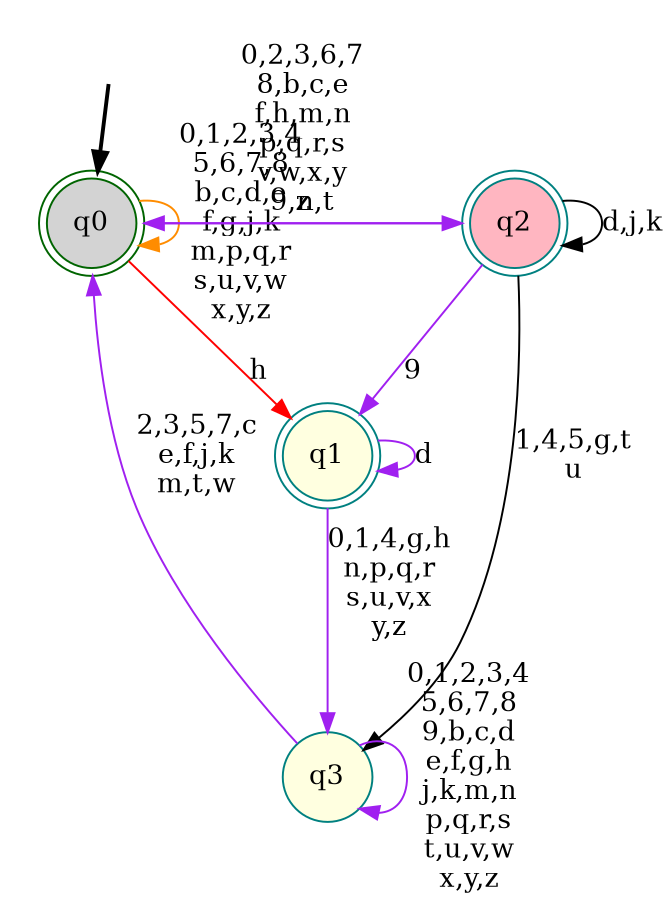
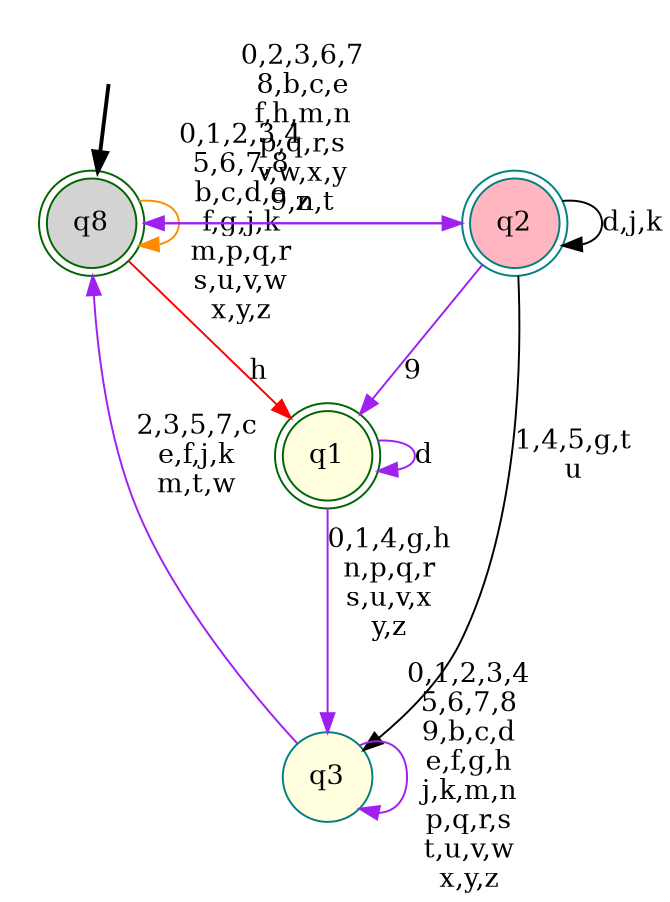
node "q0": label "q0" -> "q8"
node "q1": color teal -> darkgreen
